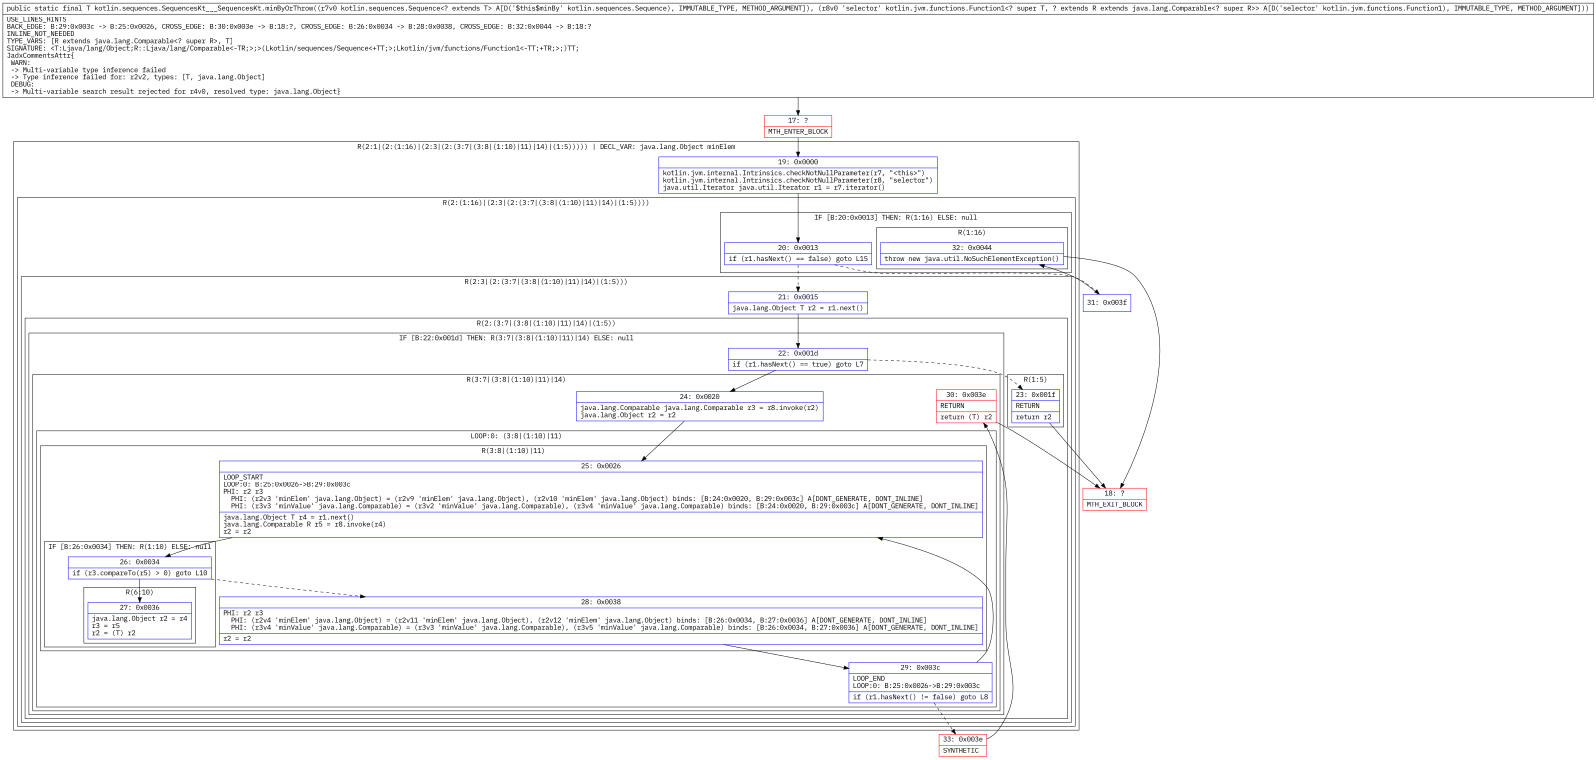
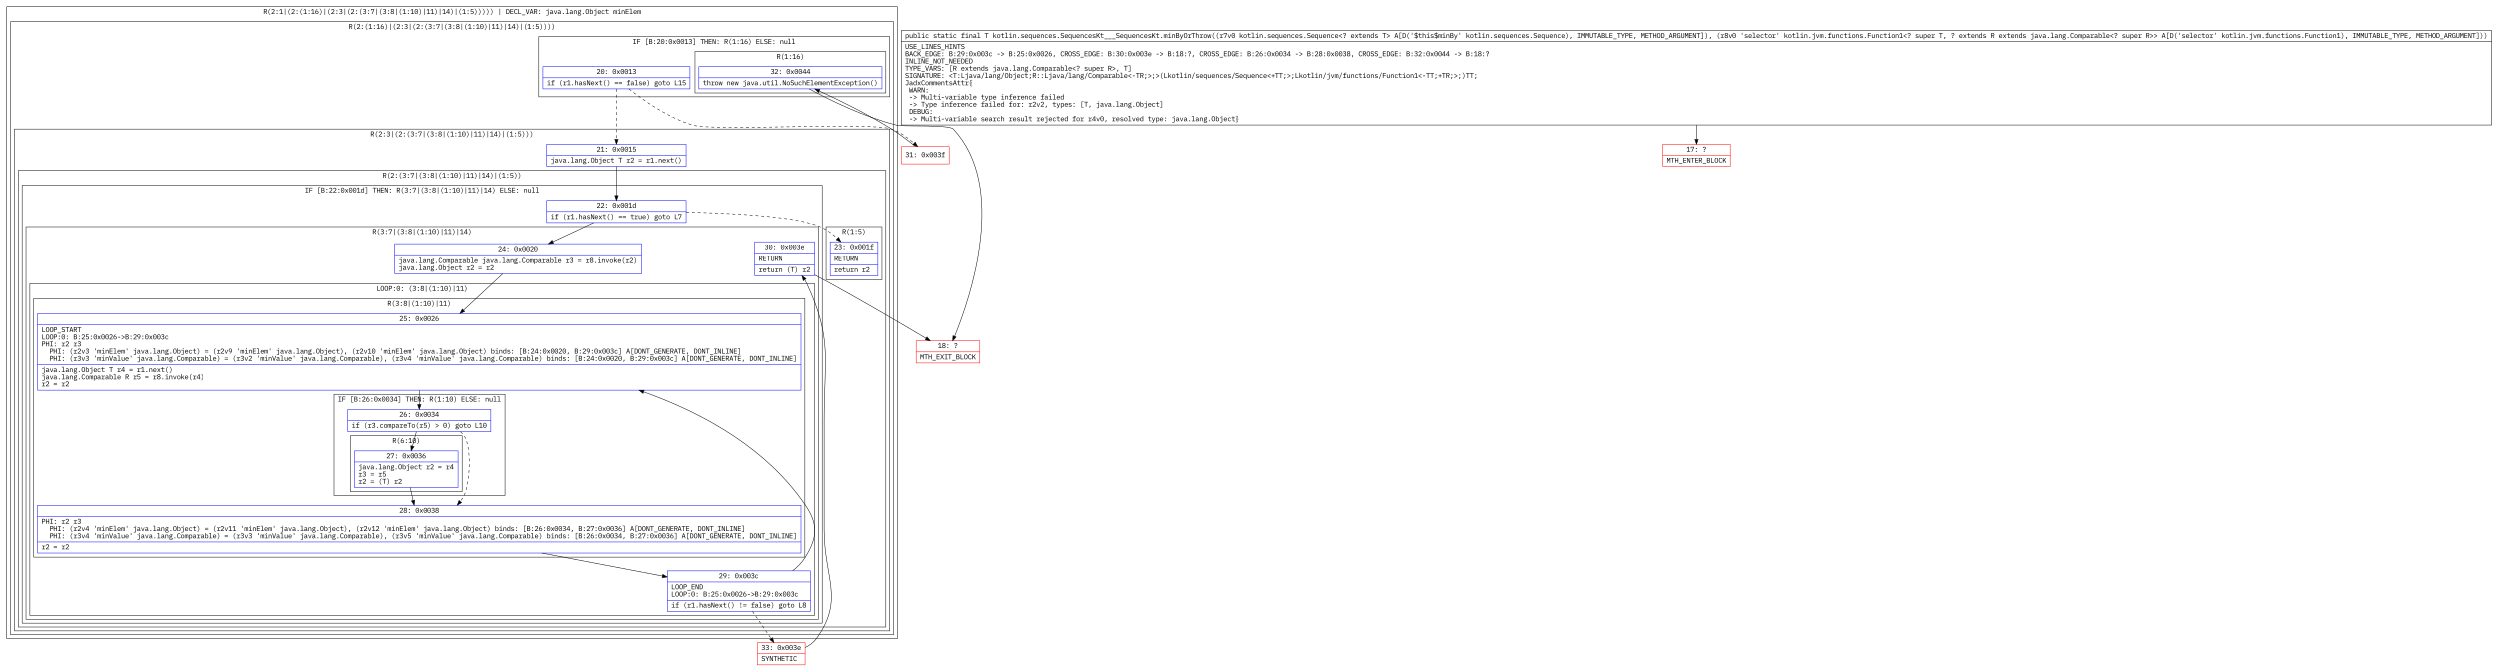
node "19: 0x0000": removed
node "31: 0x003f": color blue -> red
node "30: 0x003e": color red -> blue
edge "23: 0x001f" -> "18: ?": removed
edge "27: 0x0036" -> "28: 0x0038": added
